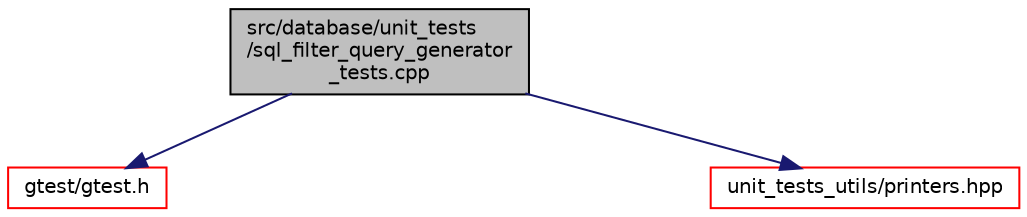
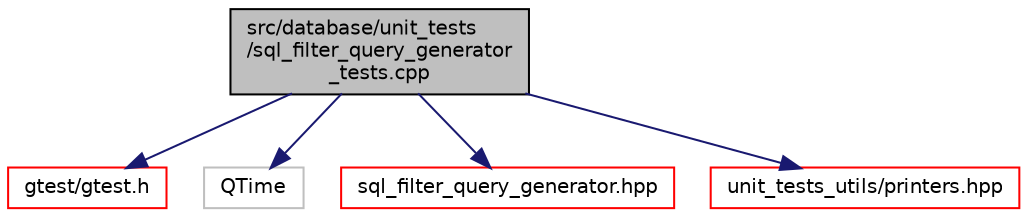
node "QTime": added
node "sql_filter_query_generator.hpp": added
